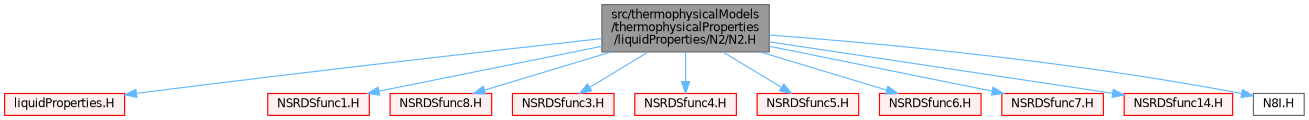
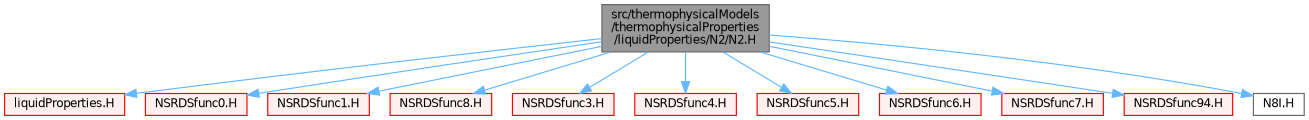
node "NSRDSfunc0.H": added
node "NSRDSfunc14.H": label "NSRDSfunc14.H" -> "NSRDSfunc94.H"
